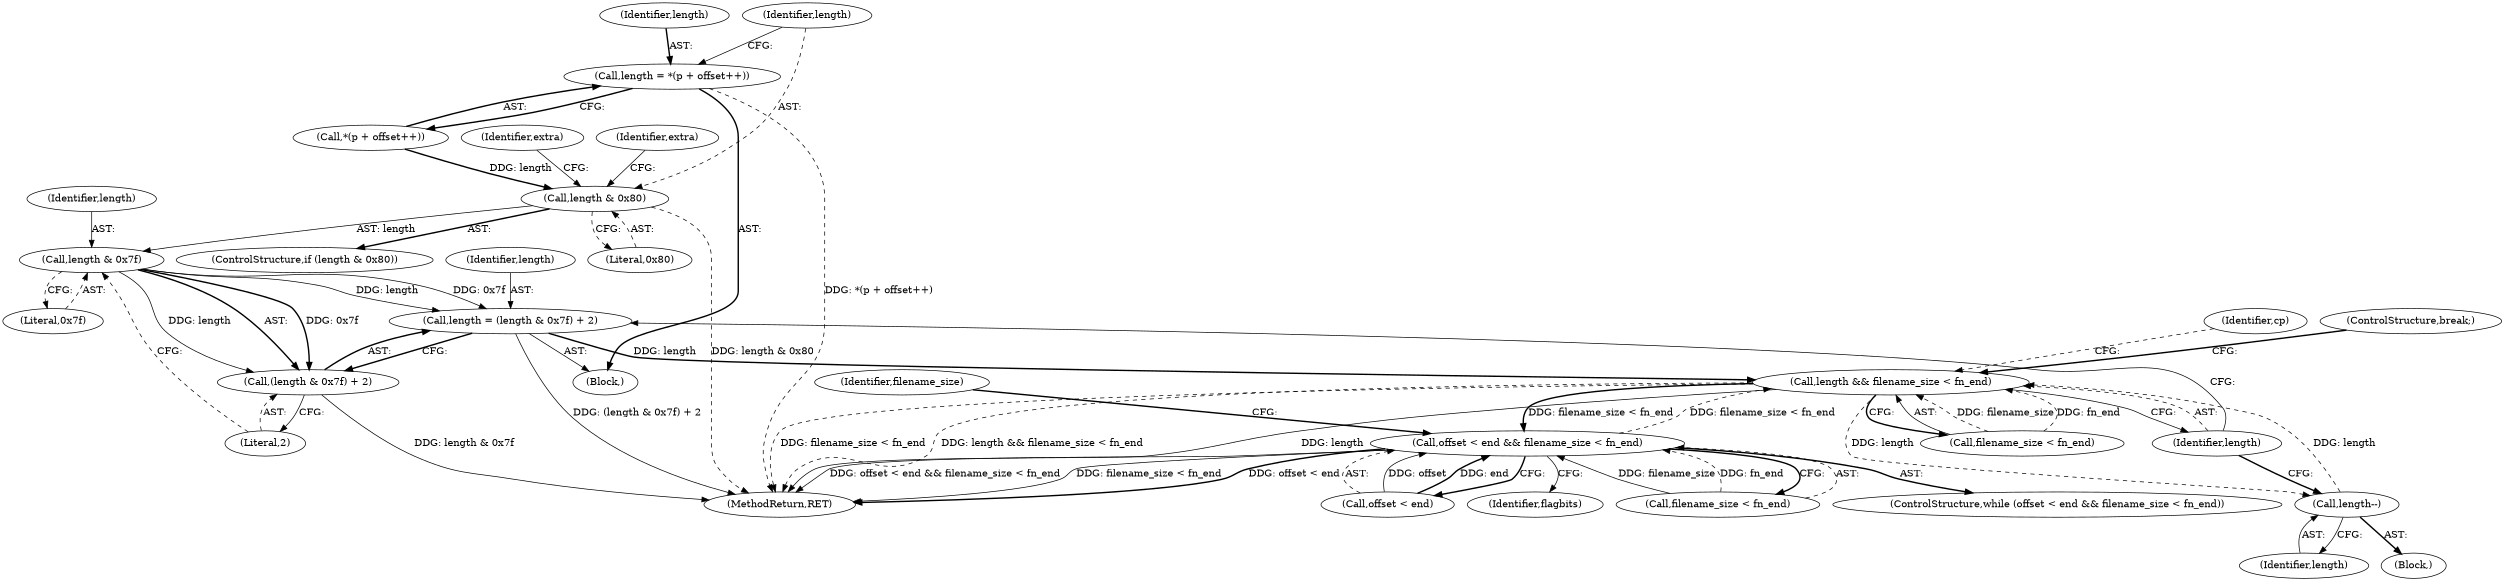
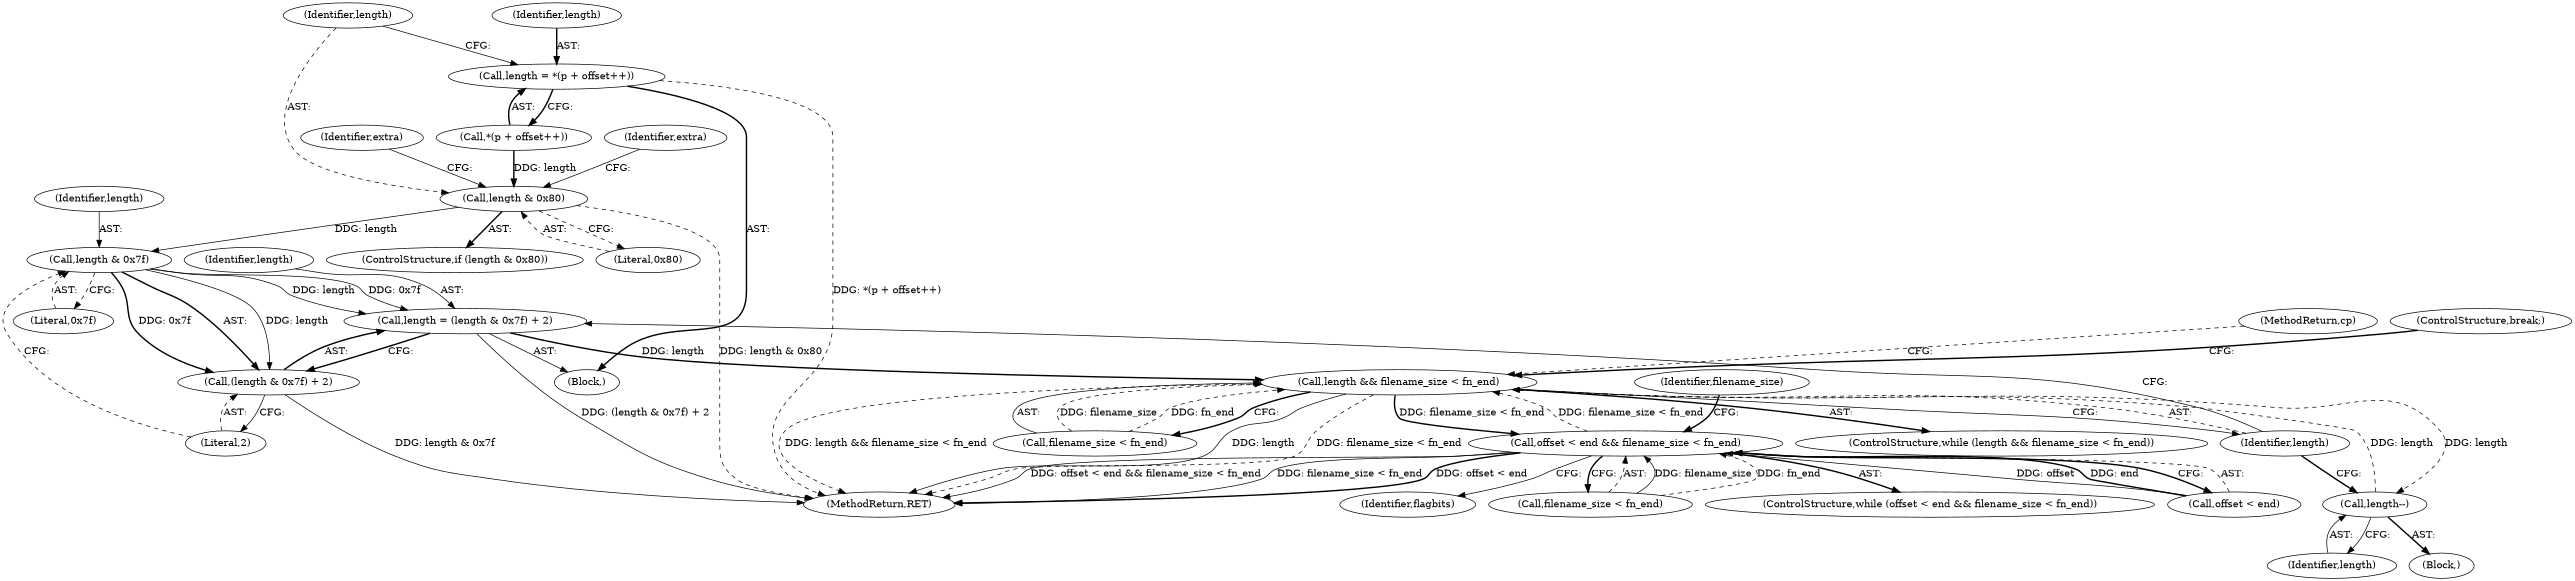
edge "(Call,length & 0x80)" -> "(Call,length & 0x7f)": label "AST: length" -> "DDG: length"
node "(Identifier,cp)": label "(Identifier,cp)" -> "(MethodReturn,cp)"
node "(ControlStructure,while (length && filename_size < fn_end))": added
